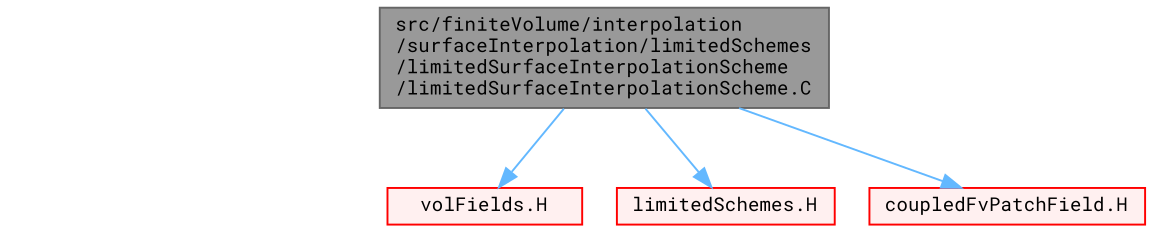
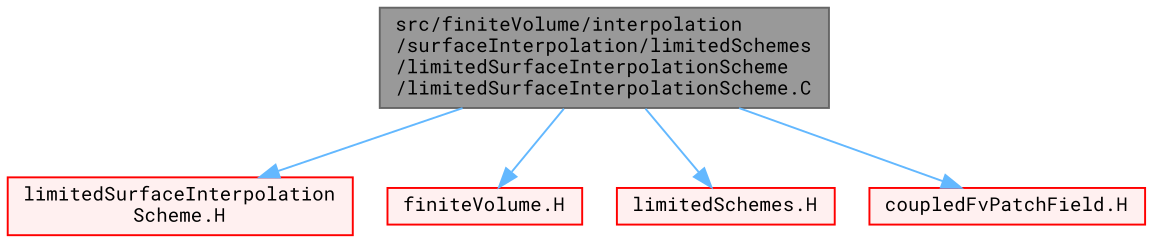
node "limitedSurfaceInterpolation Scheme.H": added
node "volFields.H": label "volFields.H" -> "finiteVolume.H"
